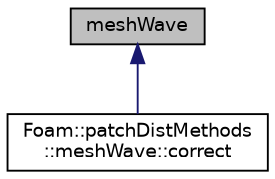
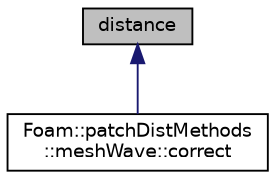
node "meshWave": label "meshWave" -> "distance"
